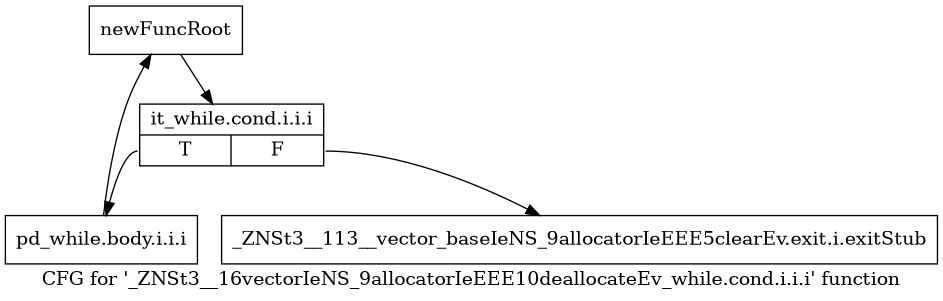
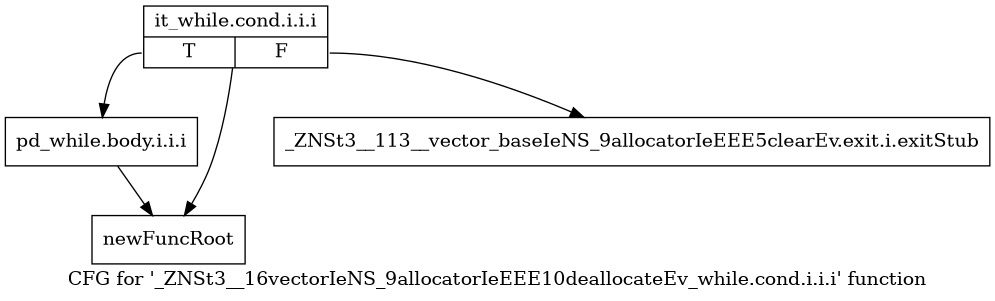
edge "newFuncRoot" -> "it_while.cond.i.i.i": reversed
